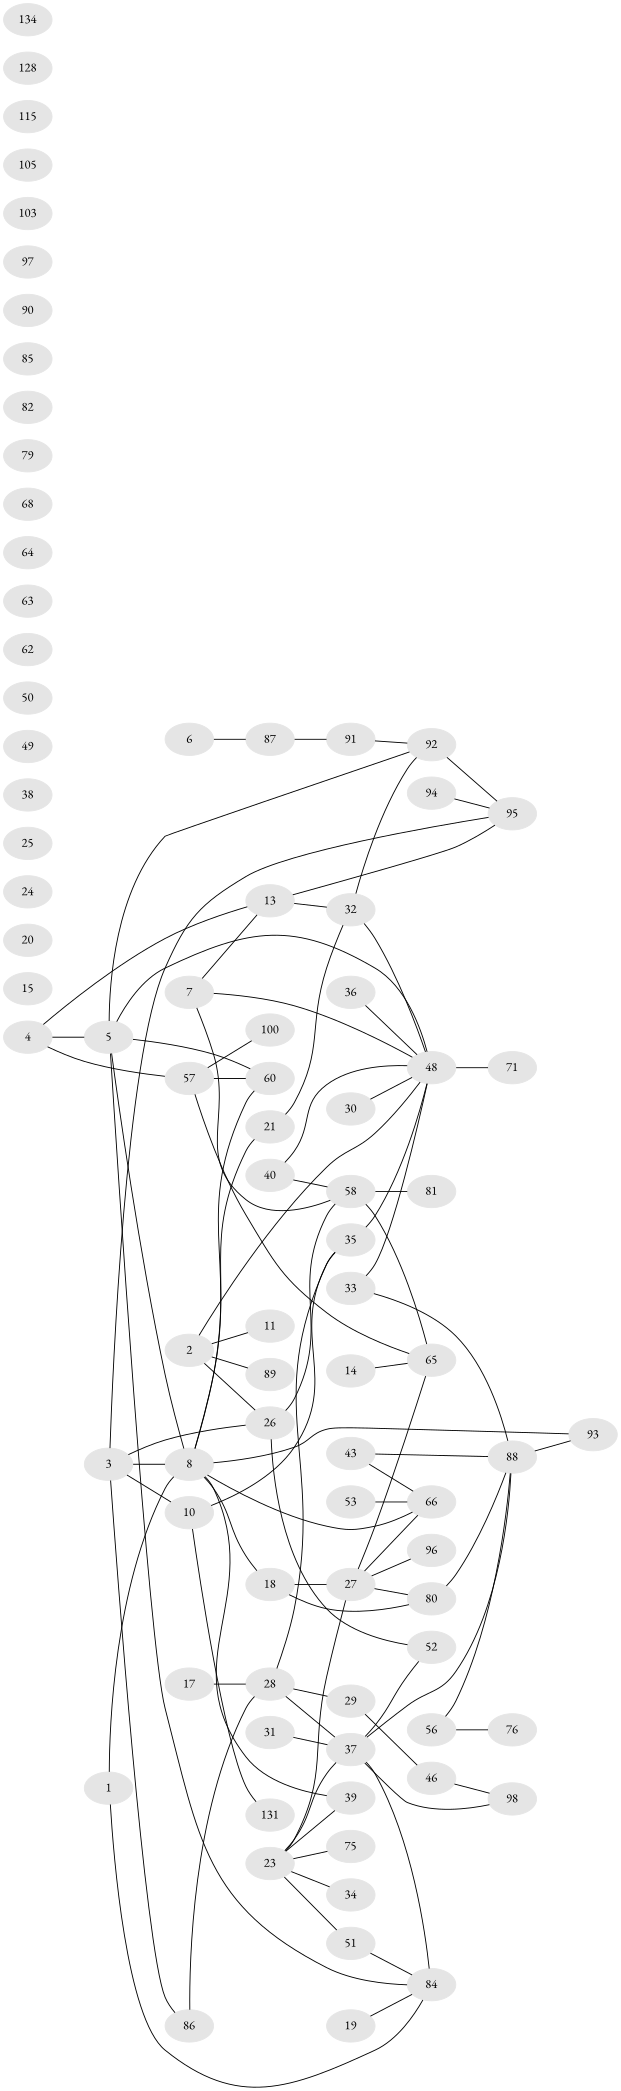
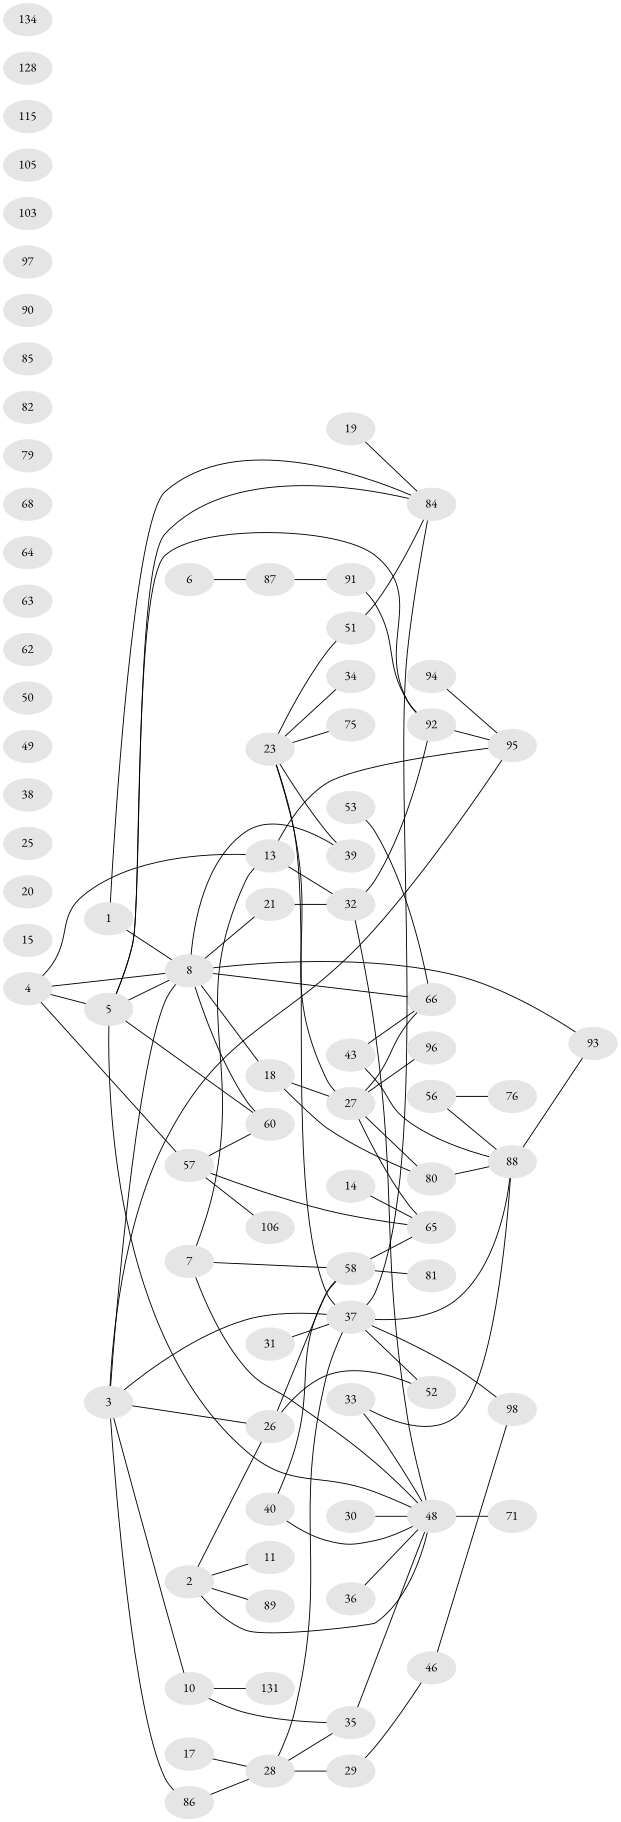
node "24": removed
edge "8" -- "4": added
node "100": label "100" -> "106"
edge "37" -- "3": added
